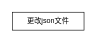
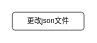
node "更改json文件": shape rectangle -> rounded rectangle
